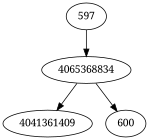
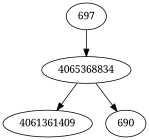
node "597": label "597" -> "697"
node "4041361409": label "4041361409" -> "4061361409"
node "600": label "600" -> "690"
